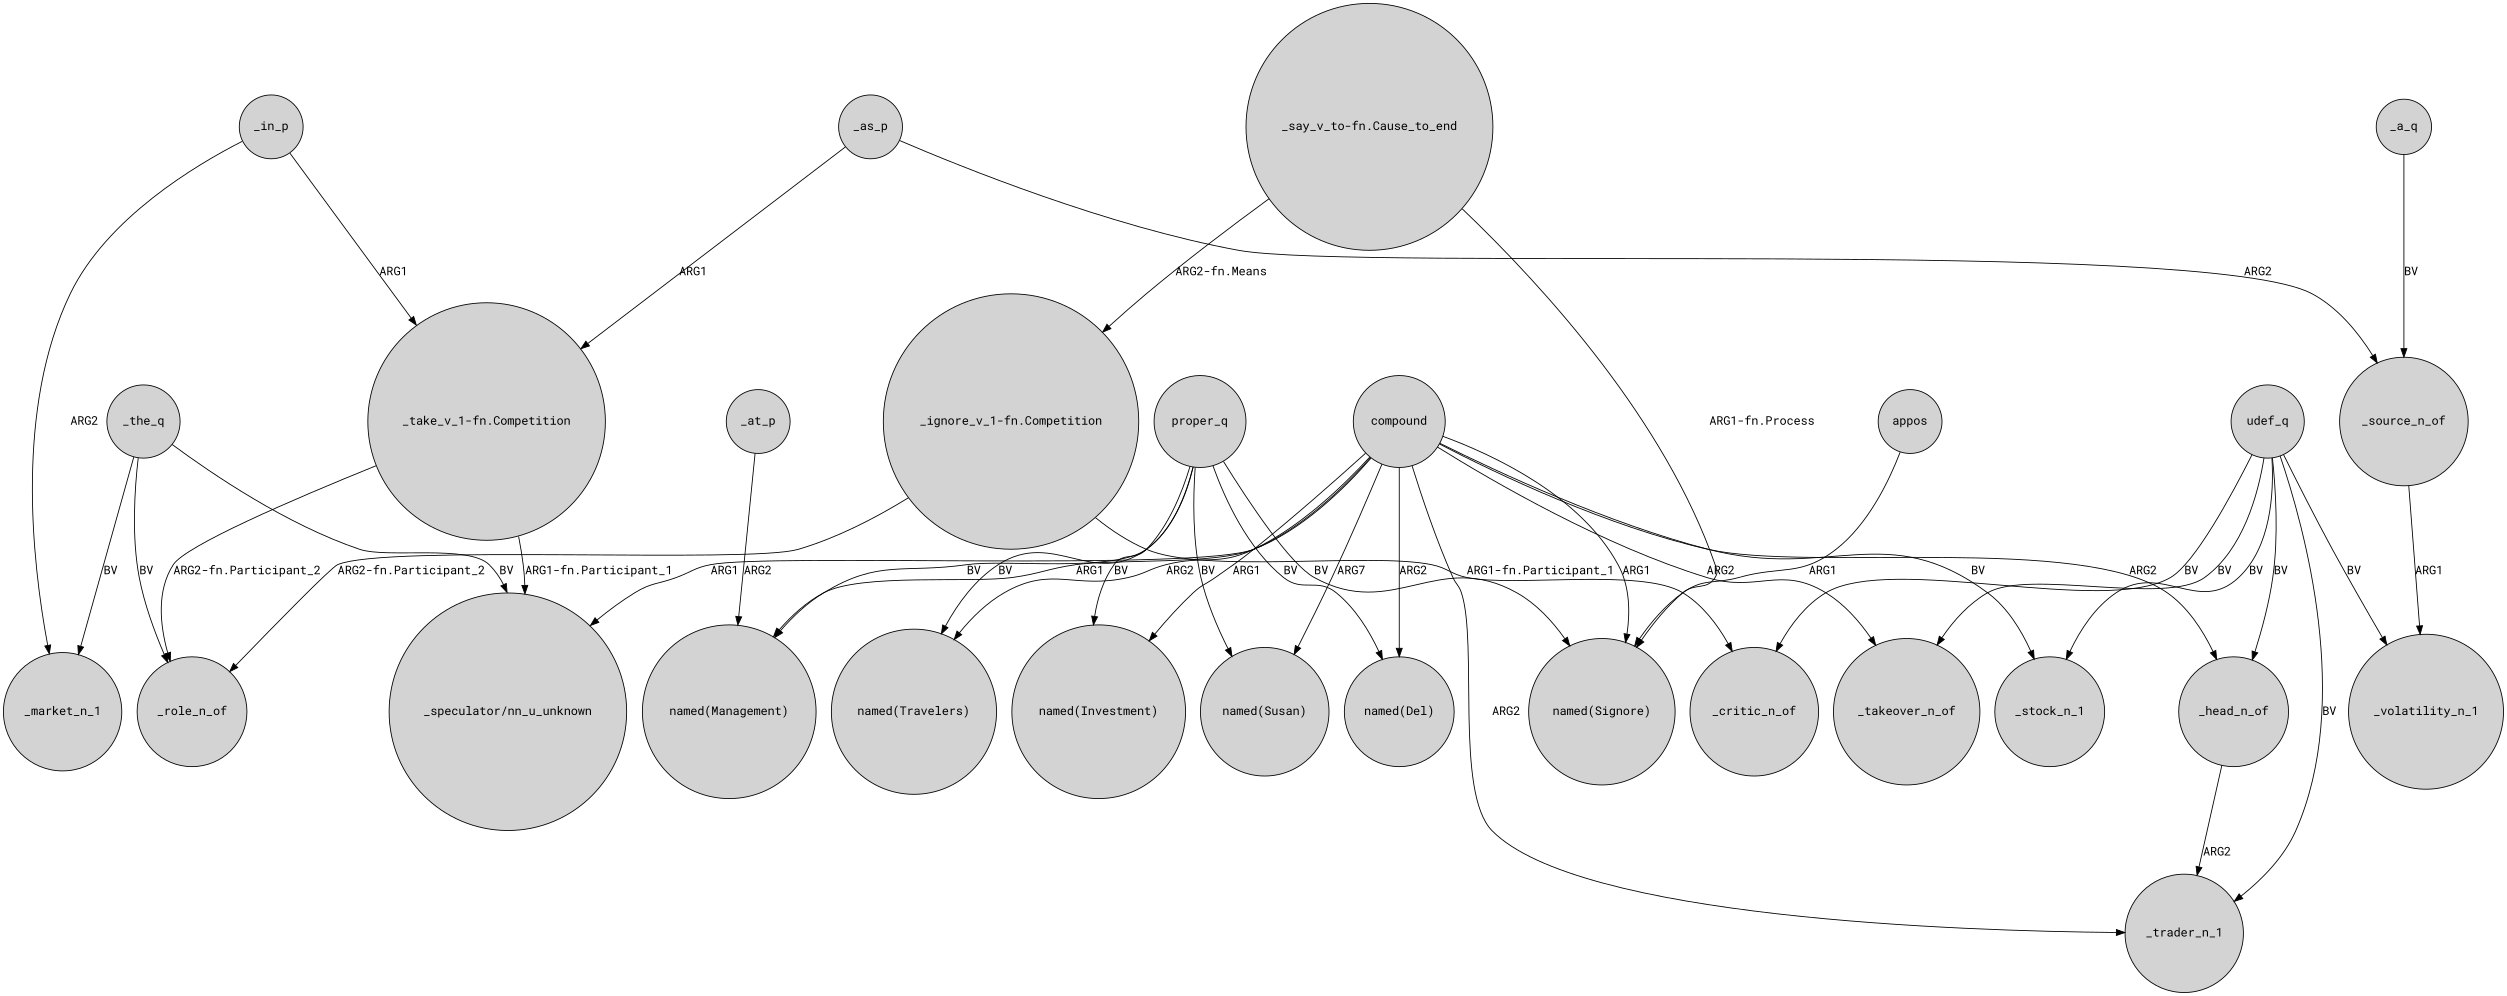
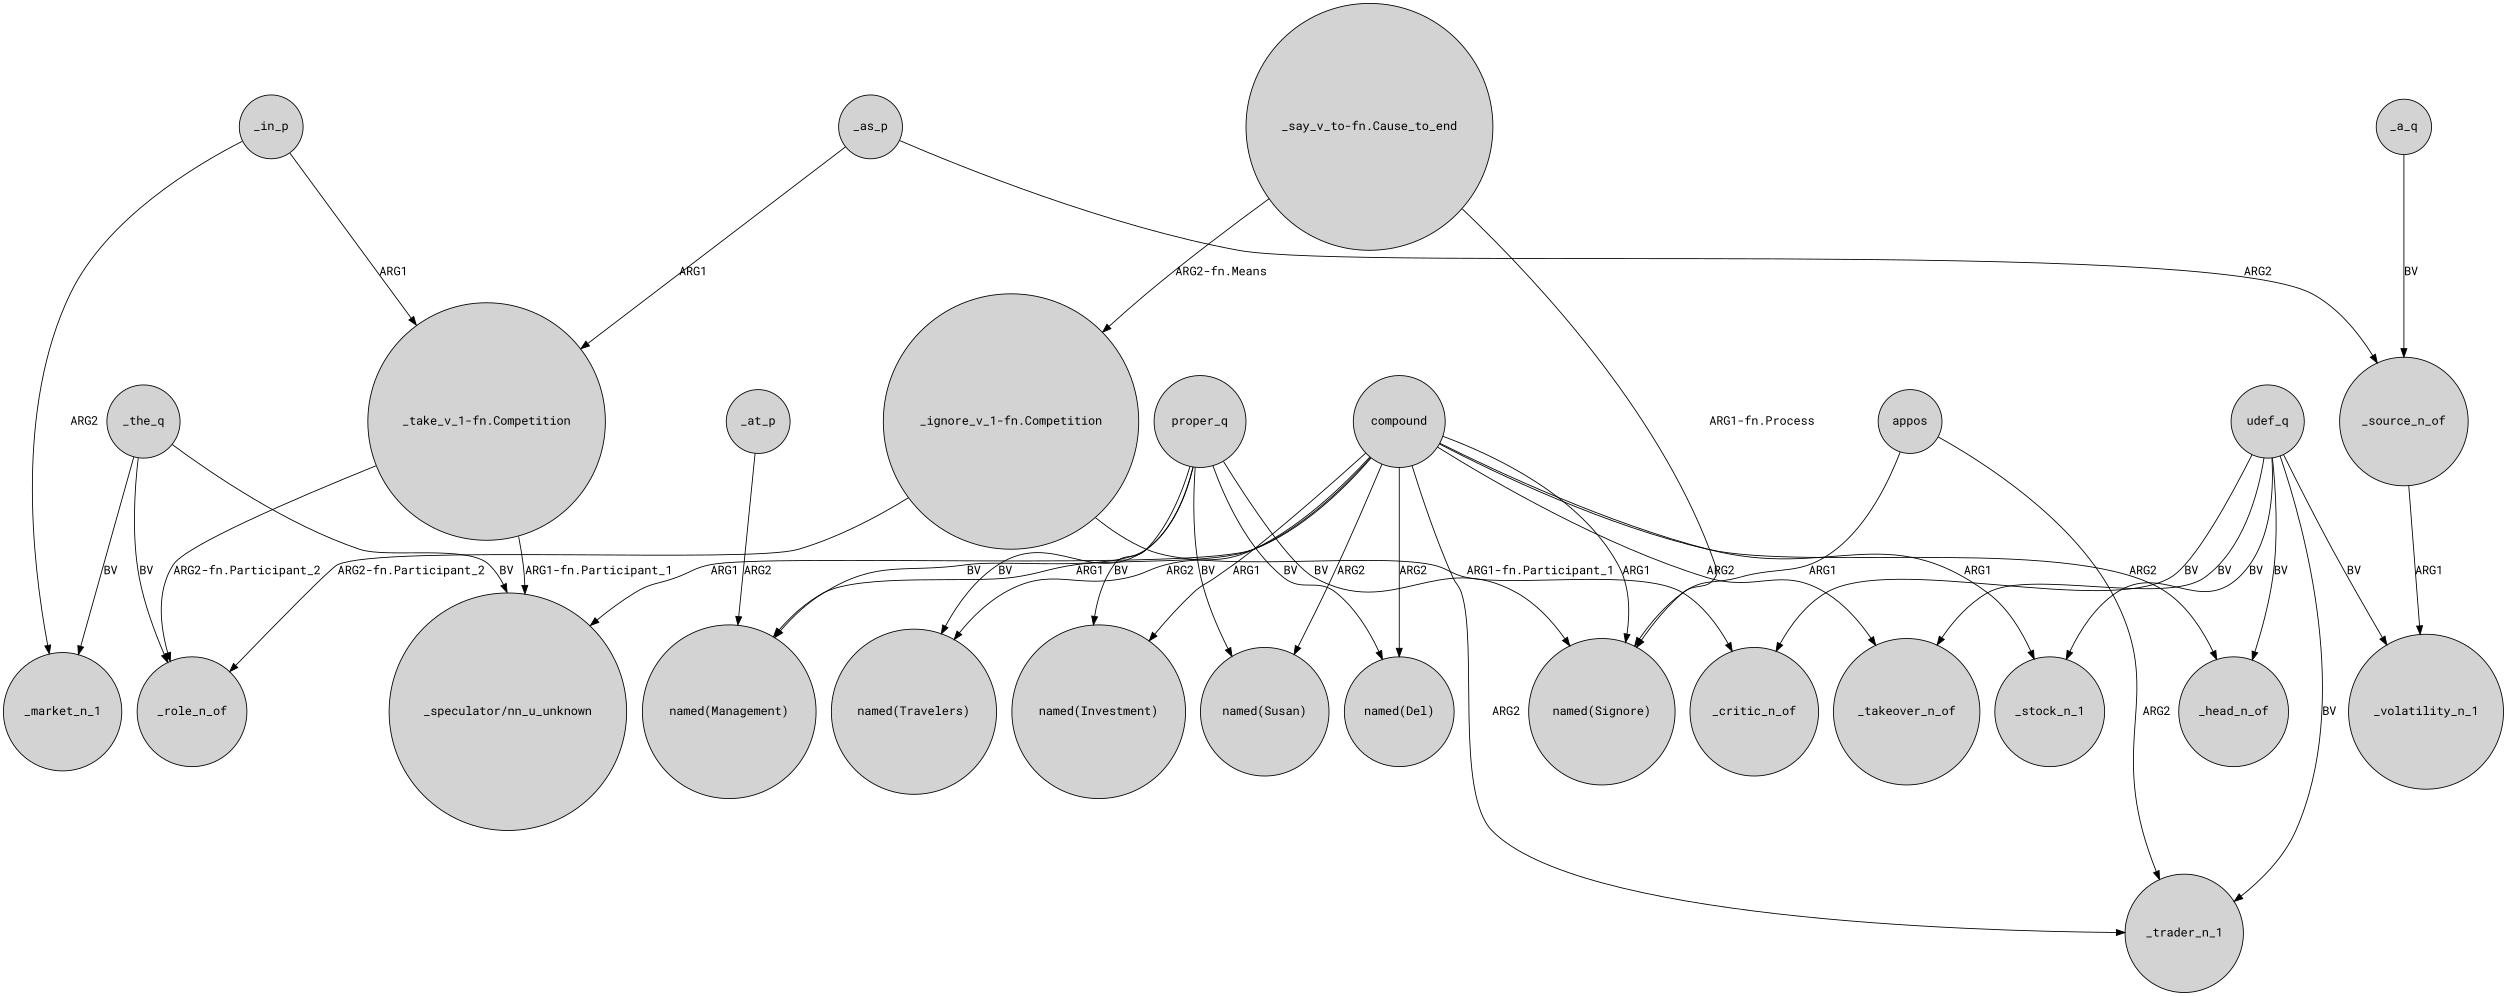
edge "compound" -> "named(Susan)": label "ARG7" -> "ARG2"
edge "compound" -> "_stock_n_1": label "BV" -> "ARG1"
edge "_head_n_of" -> "_trader_n_1": now "appos" -> "_trader_n_1"
